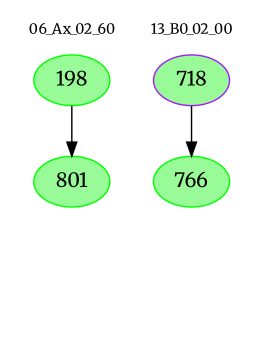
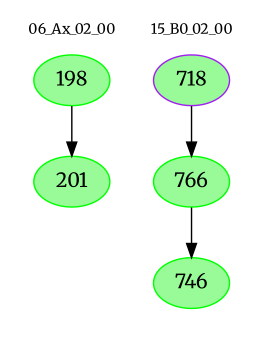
cluster "06_Ax_02_60": label "06_Ax_02_60" -> "06_Ax_02_00"
cluster "13_B0_02_00": label "13_B0_02_00" -> "15_B0_02_00"
node "801": label "801" -> "201"
node "746": added
